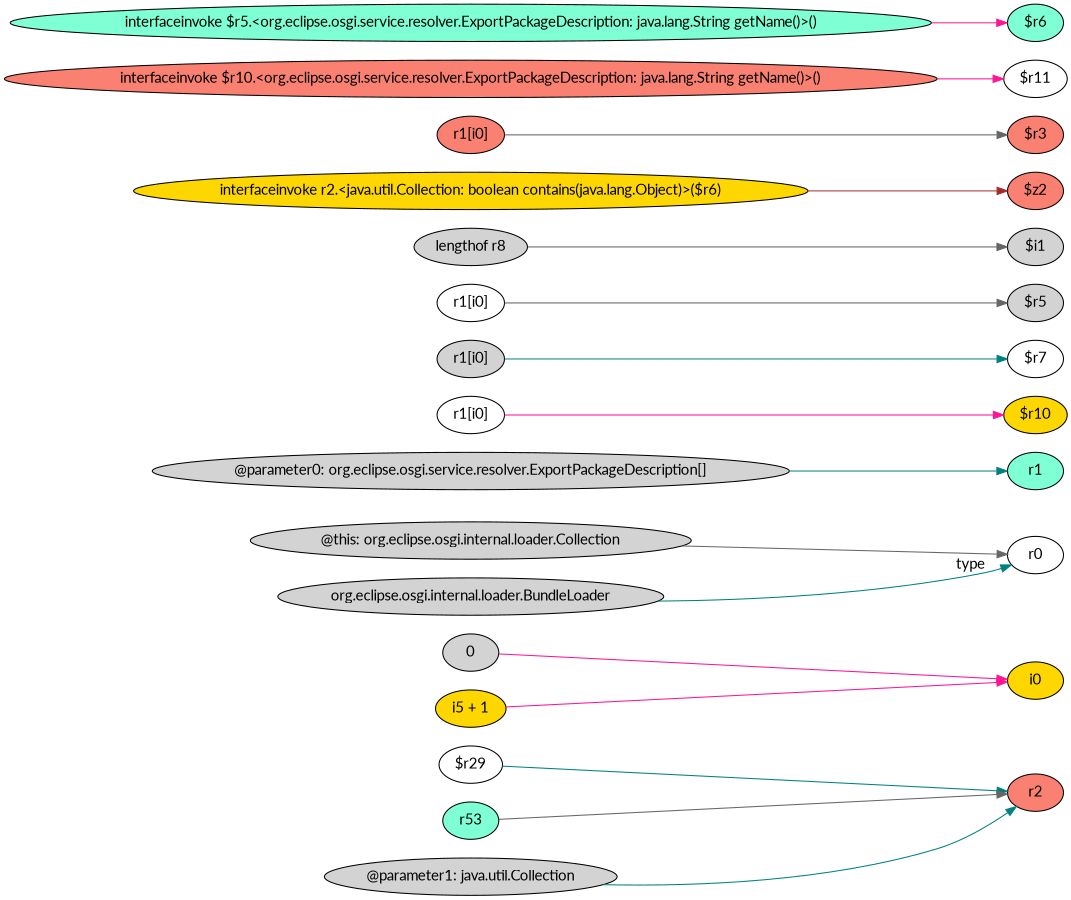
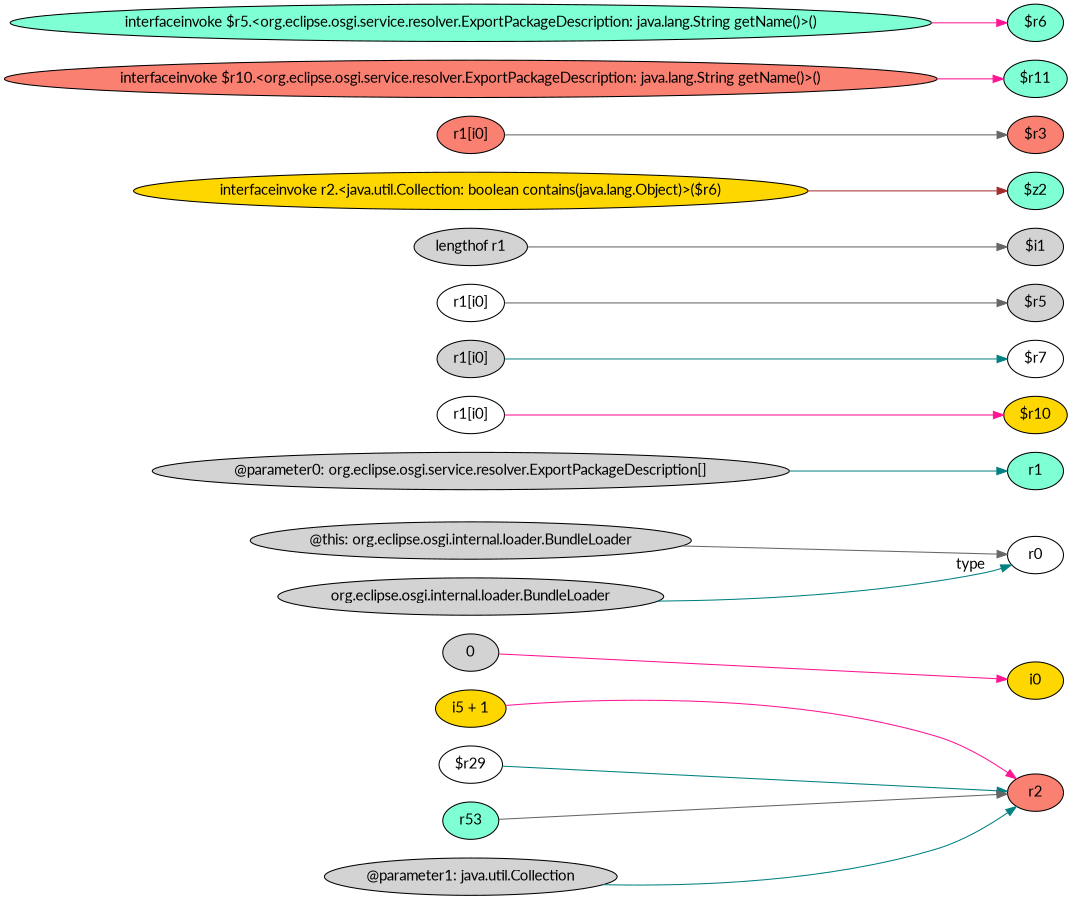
node "$r11": fillcolor white -> aquamarine
node "$z2": fillcolor salmon -> aquamarine
node "lengthof r8": label "lengthof r8" -> "lengthof r1"
node "@this: org.eclipse.osgi.internal.loader.Collection": label "@this: org.eclipse.osgi.internal.loader.Collection" -> "@this: org.eclipse.osgi.internal.loader.BundleLoader"
edge "i5 + 1" -> "i0": now "i5 + 1" -> "r2"
